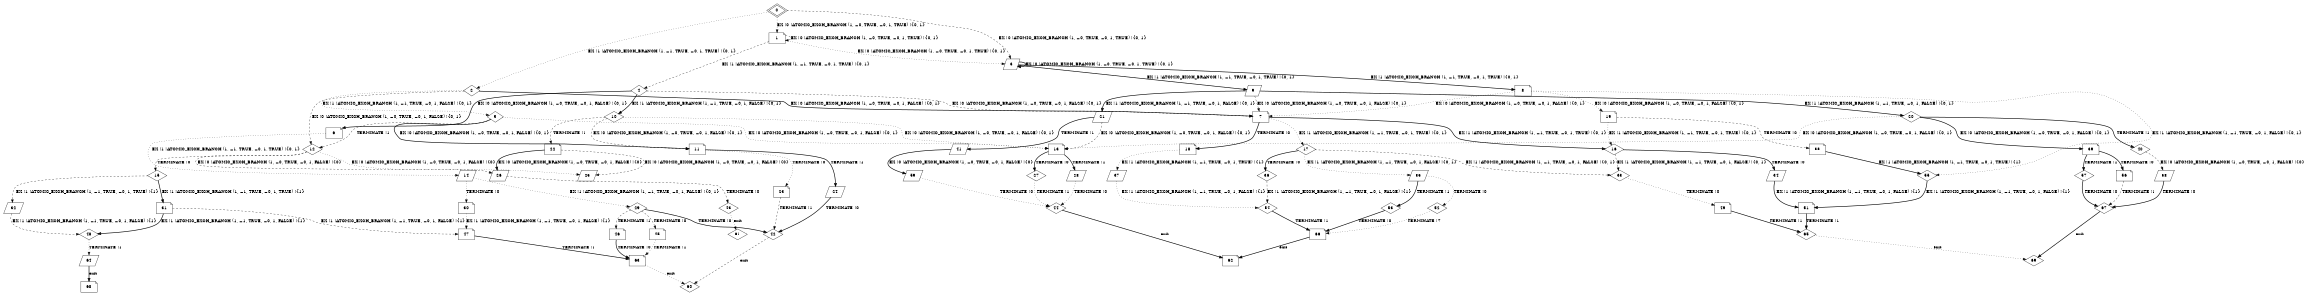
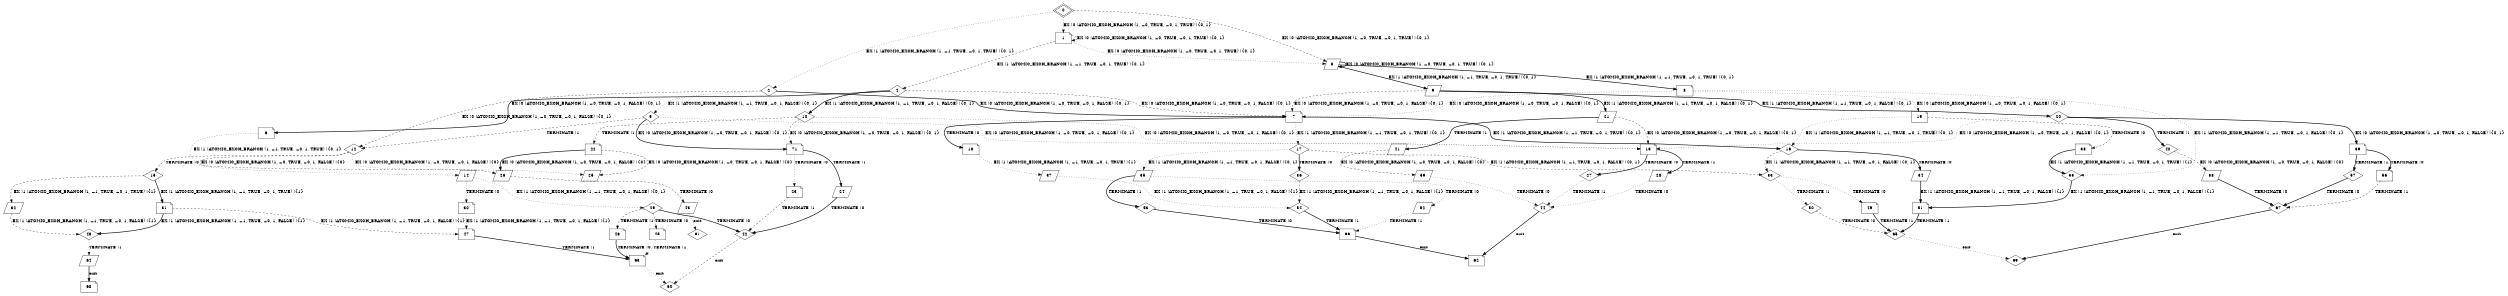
node "11": label "11" -> "71"
edge "41" -> "59": style bold -> dashed
node "43": shape diamond -> parallelogram
node "52": shape diamond -> parallelogram
node "50": added
edge "52" -> "66": label "TERMINATE !7" -> "TERMINATE !1"
